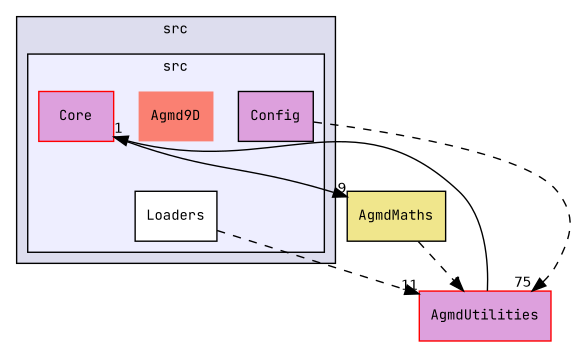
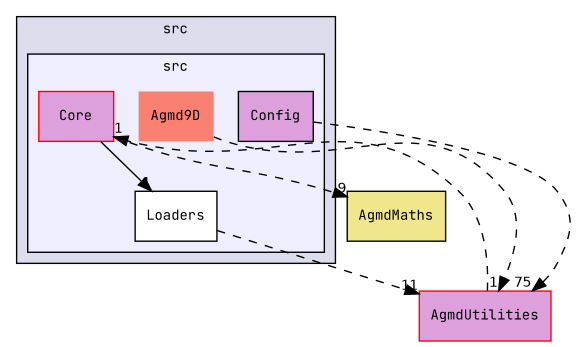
edge "AgmdUtilities" -> "Core": style solid -> dashed
edge "Core" -> "Loaders": added
edge "Core" -> "AgmdMaths": style solid -> dashed
edge "AgmdMaths" -> "AgmdUtilities": now "Agmd9D" -> "AgmdUtilities"
